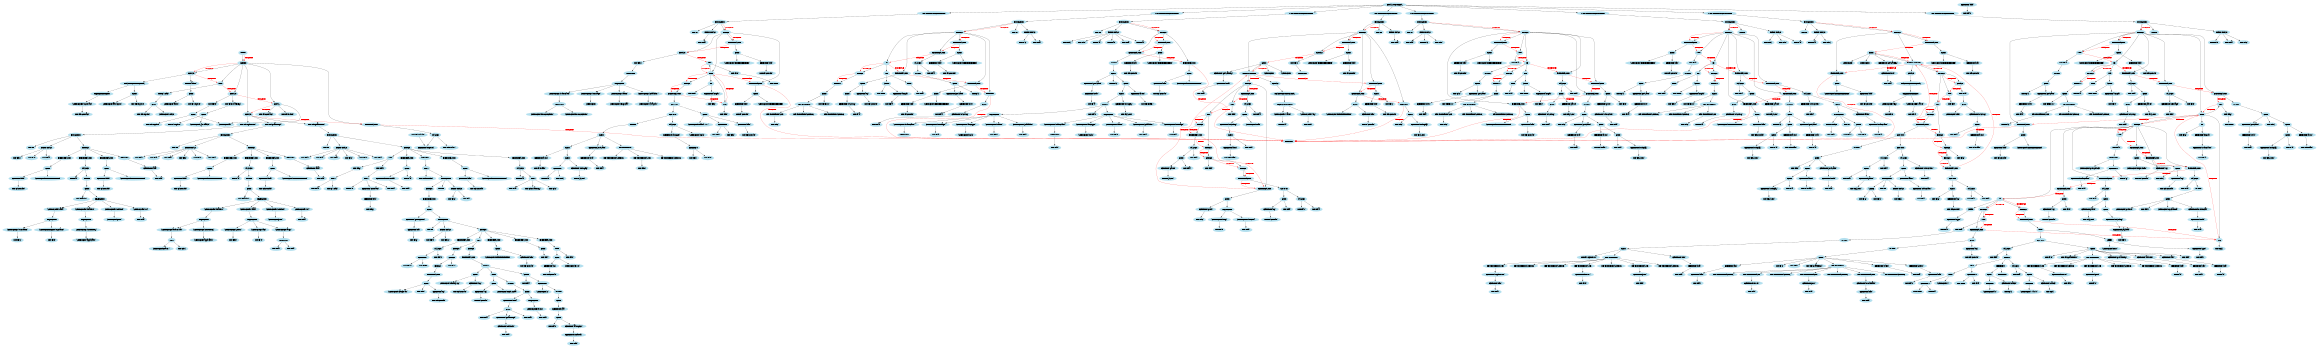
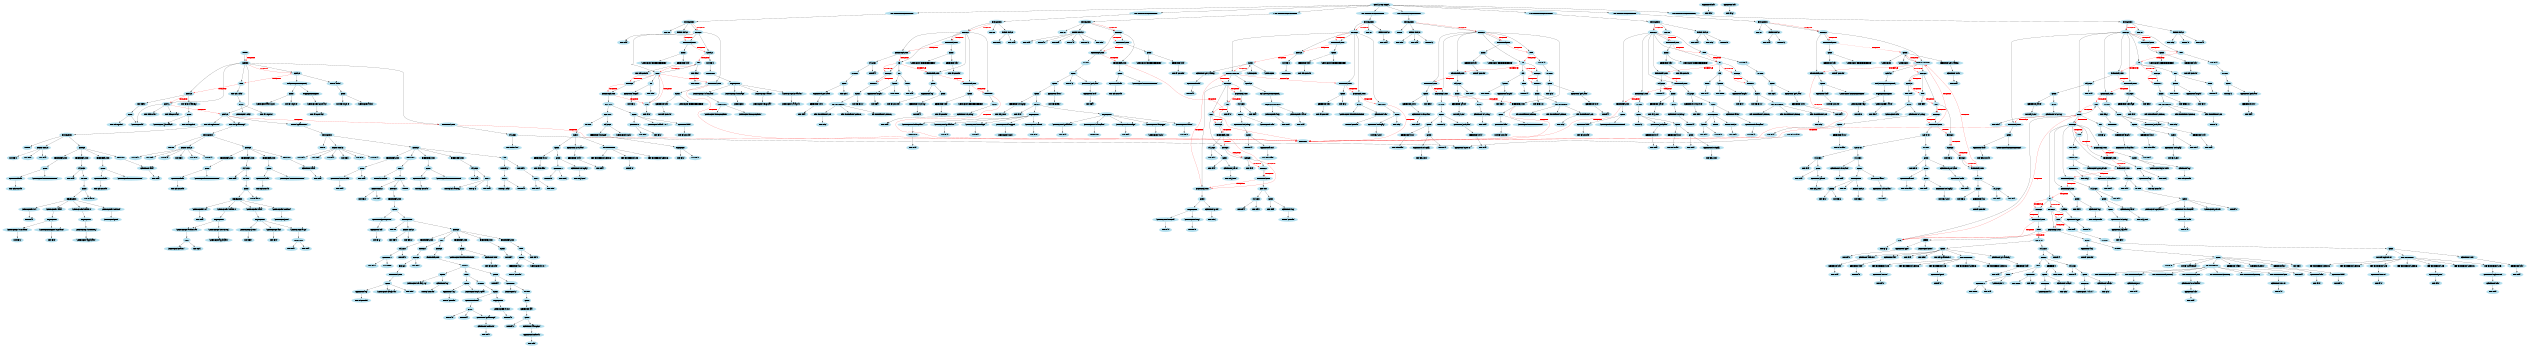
node "GETPROP(Contract)": removed
